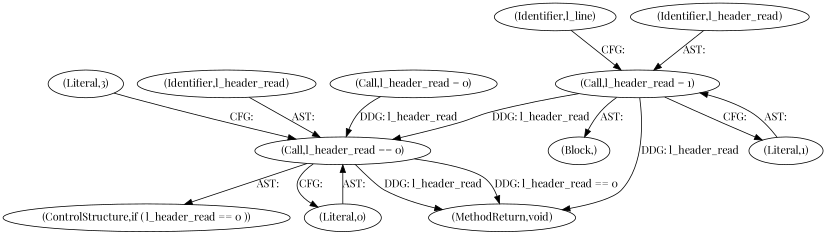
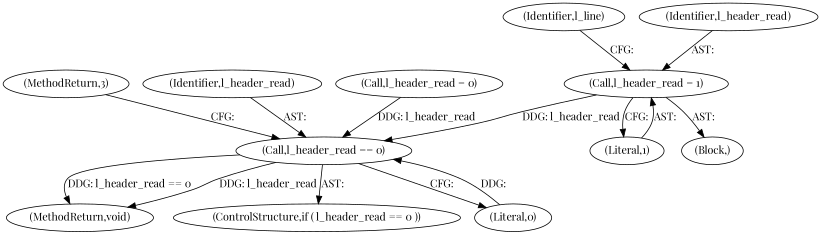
node "(Literal,3)": label "(Literal,3)" -> "(MethodReturn,3)"
edge "(Call,l_header_read = 1)" -> "(MethodReturn,void)": removed, label "DDG: l_header_read"
edge "(Literal,0)" -> "(Call,l_header_read == 0)": label "AST: " -> "DDG: "
